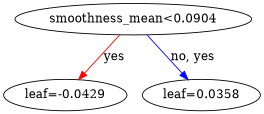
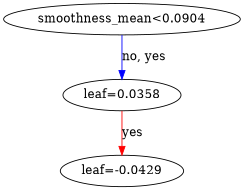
edge "smoothness_mean<0.0904" -> "leaf=-0.0429": now "leaf=0.0358" -> "leaf=-0.0429"
